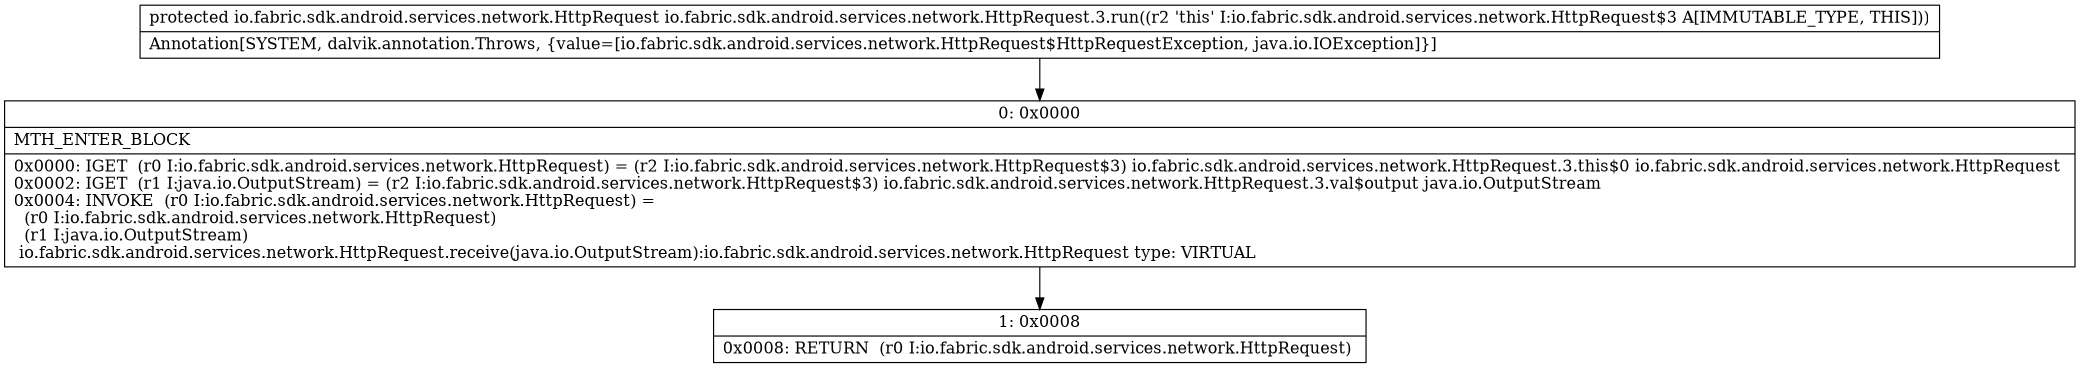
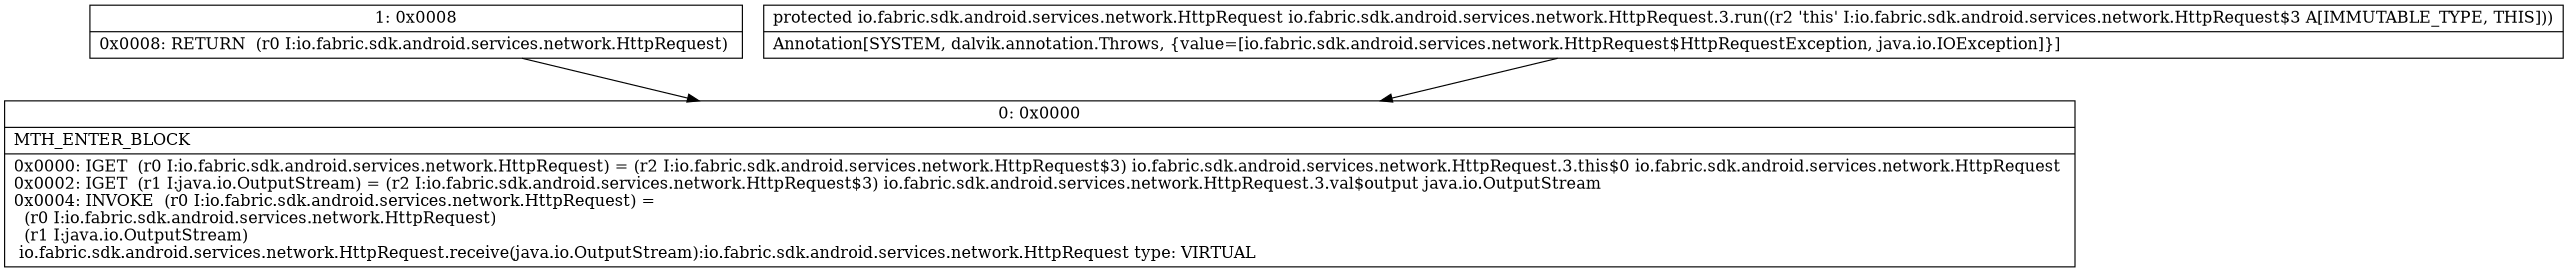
edge "0: 0x0000" -> "1: 0x0008": reversed
